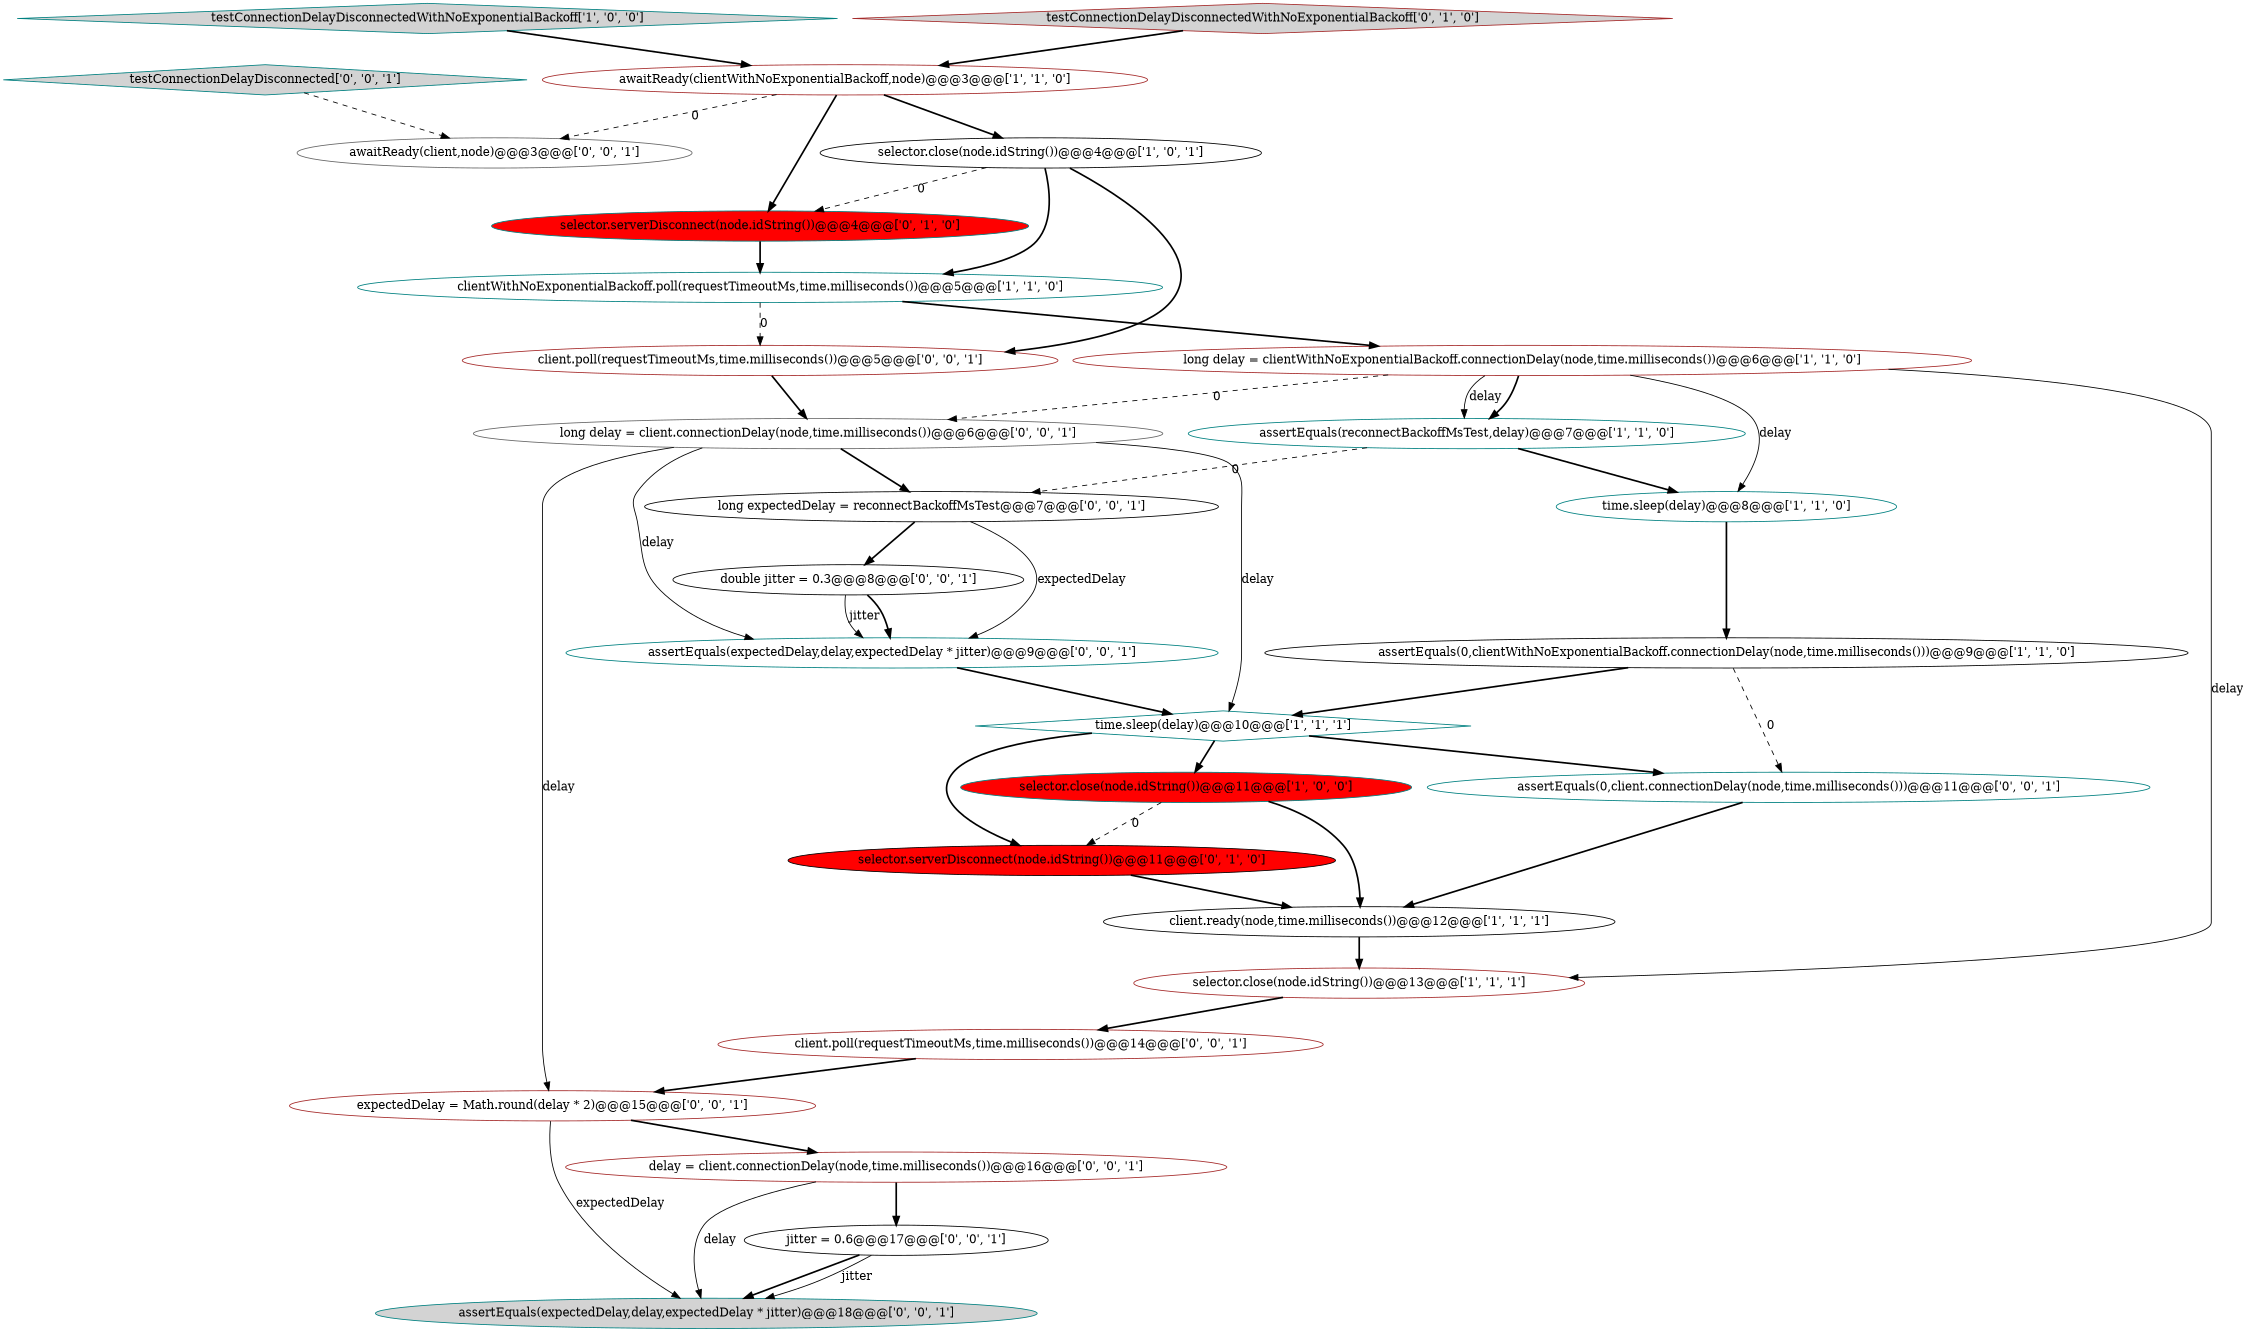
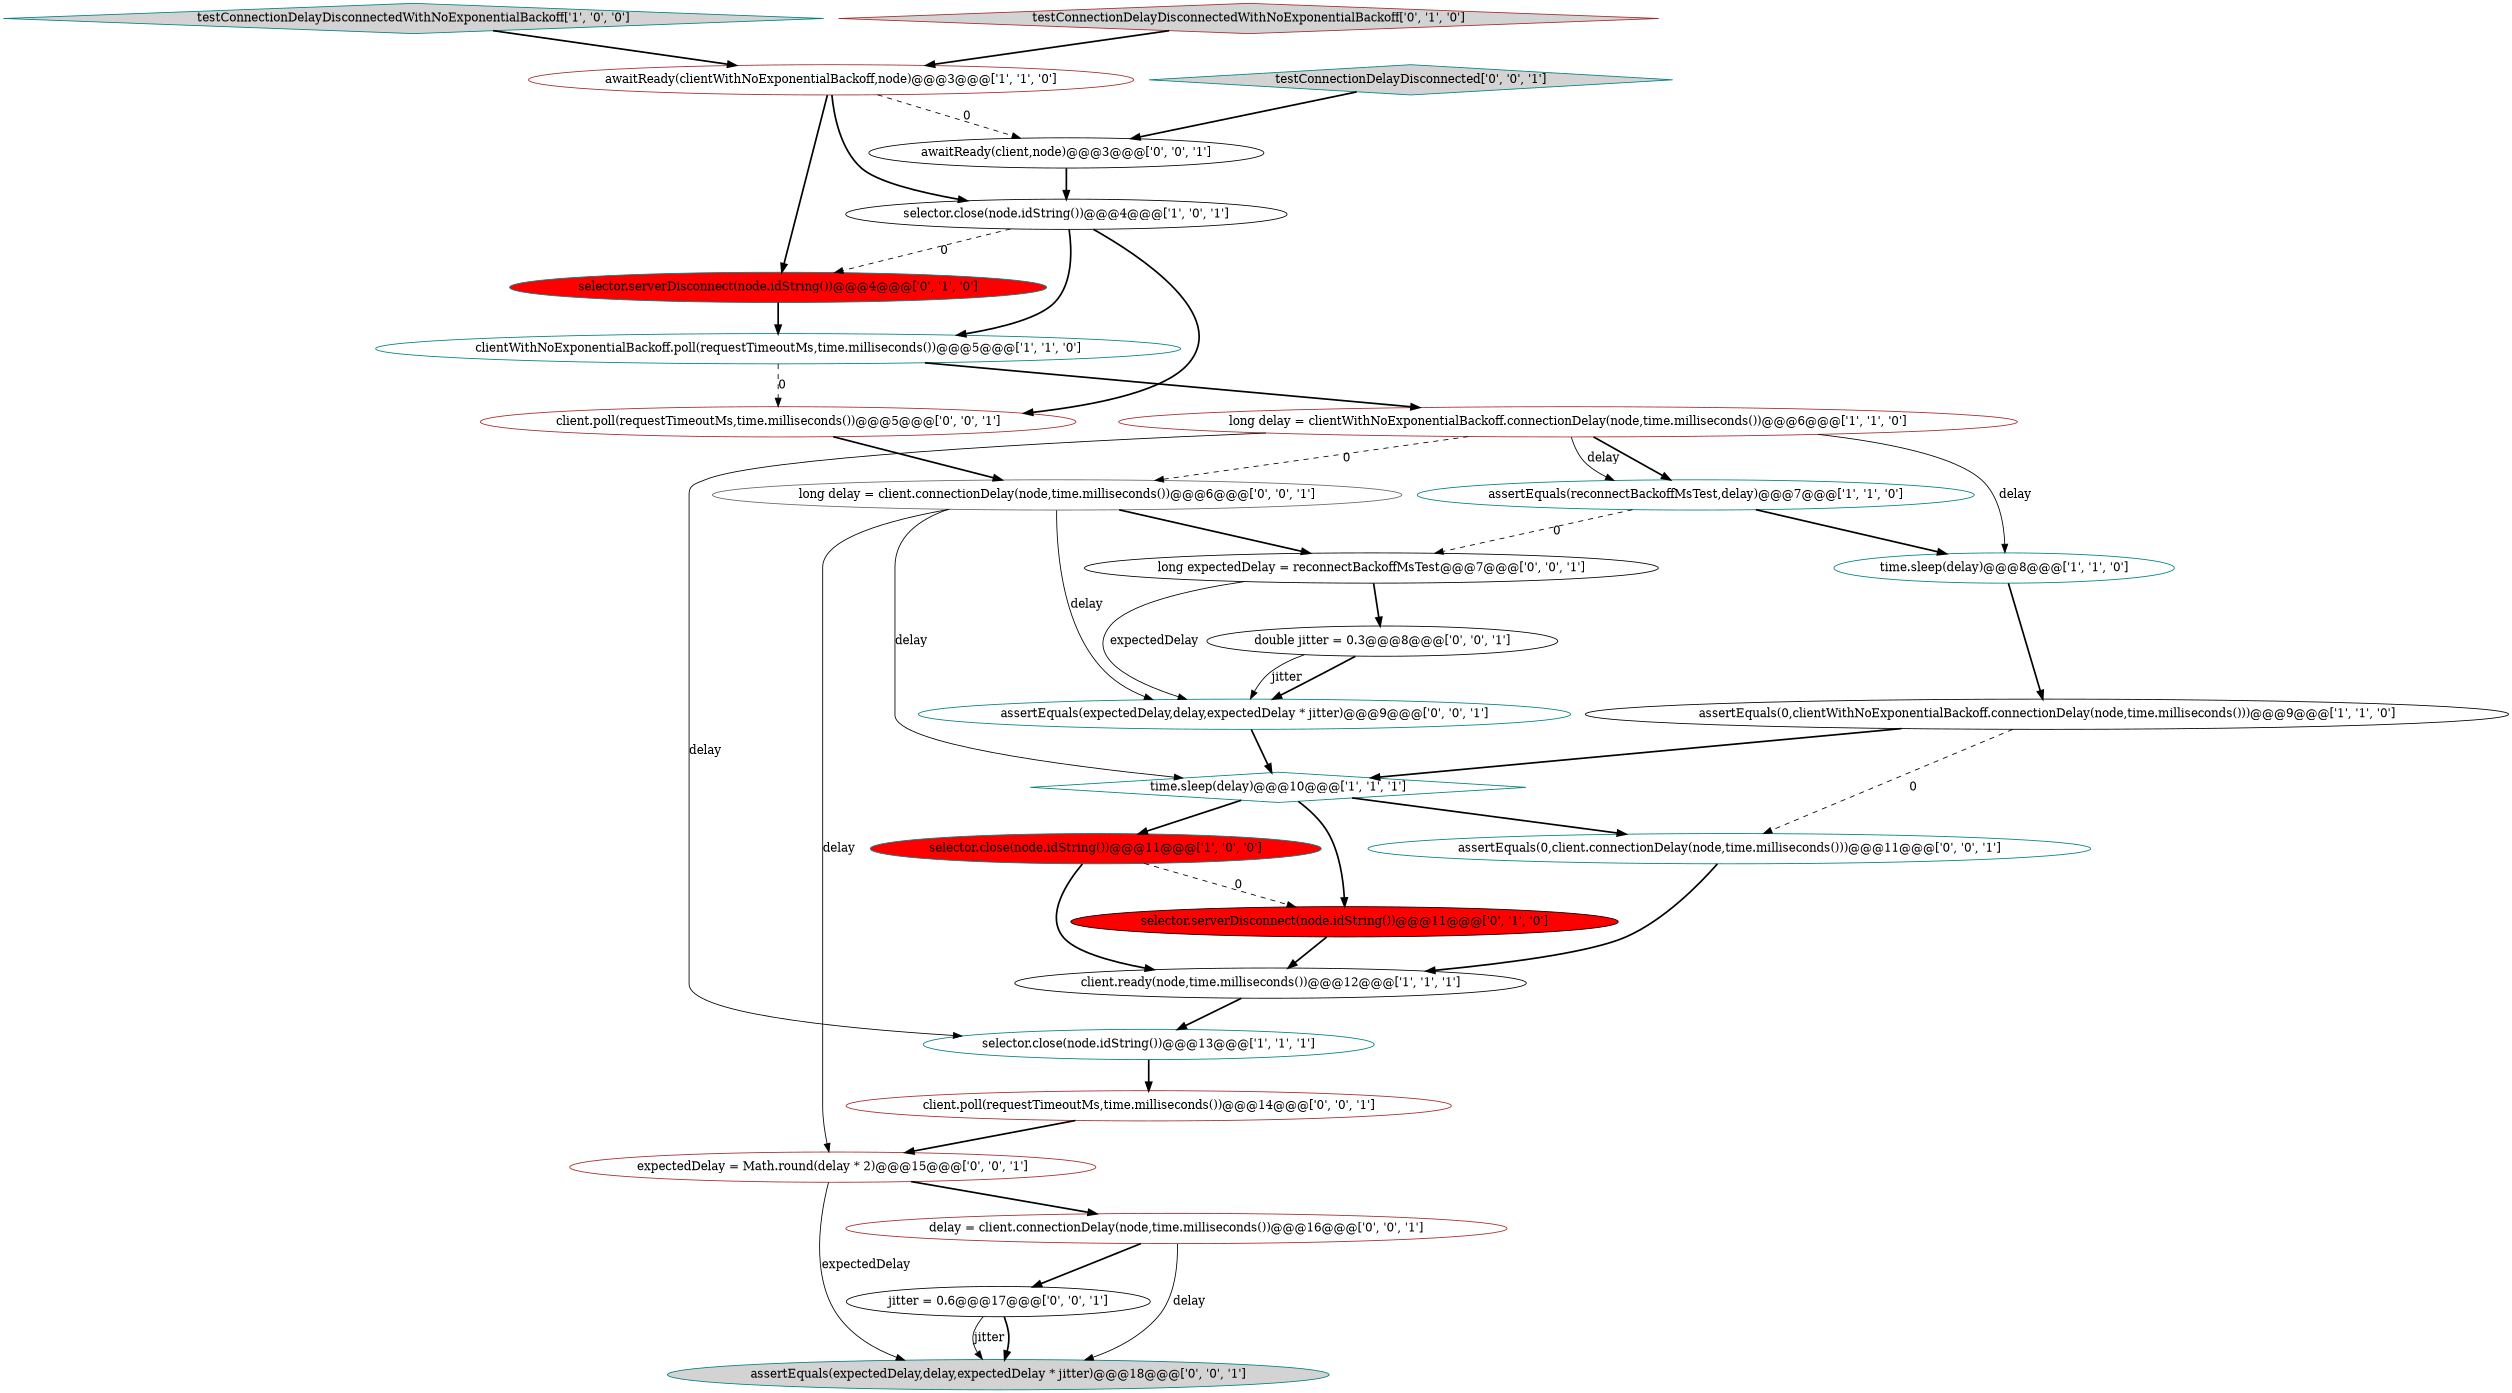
edge "testConnectionDelayDisconnected['0', '0', '1']" -> "awaitReady(client,node)@@@3@@@['0', '0', '1']": style dashed -> bold
node "awaitReady(client,node)@@@3@@@['0', '0', '1']": color gray40 -> black
edge "awaitReady(client,node)@@@3@@@['0', '0', '1']" -> "selector.close(node.idString())@@@4@@@['1', '0', '1']": added
node "selector.close(node.idString())@@@13@@@['1', '1', '1']": color brown -> teal
